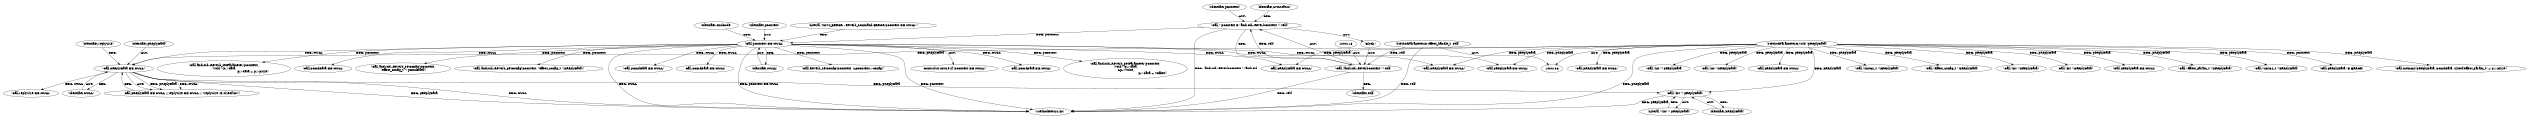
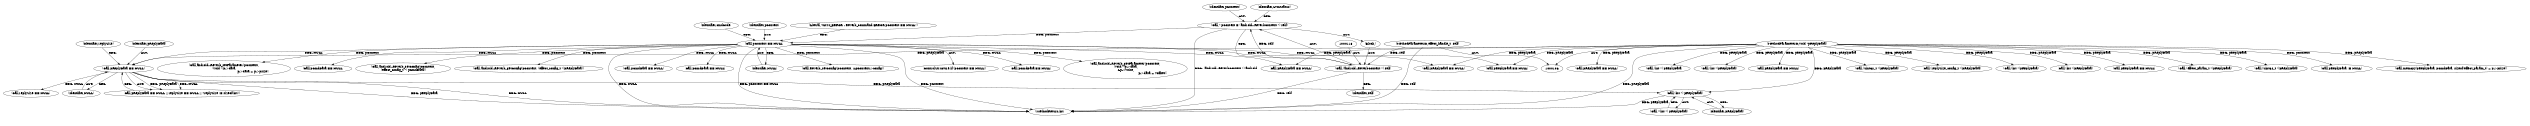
node "(Call,(effect_config_t *)pReplyData)": label "(Call,(effect_config_t *)pReplyData)" -> "(Call,(replySize_config_t *)pReplyData)"
node "(Call,pReplyData != ERROR)": label "(Call,pReplyData != ERROR)" -> "(Call,pReplyData != NULL)"
node "(Literal,*(int *) pReplyData)": label "(Literal,*(int *) pReplyData)" -> "(Call,*(int *) pReplyData)"
